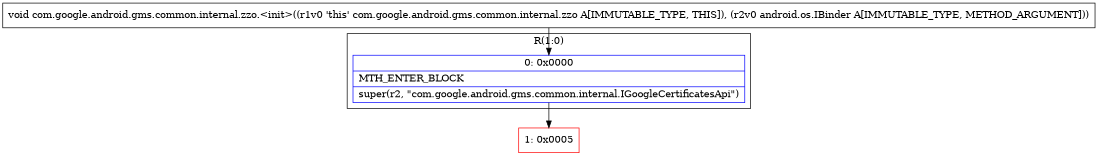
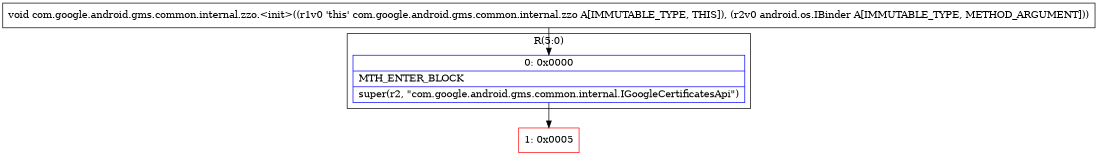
cluster "R(1:0)": label "R(1:0)" -> "R(5:0)"
